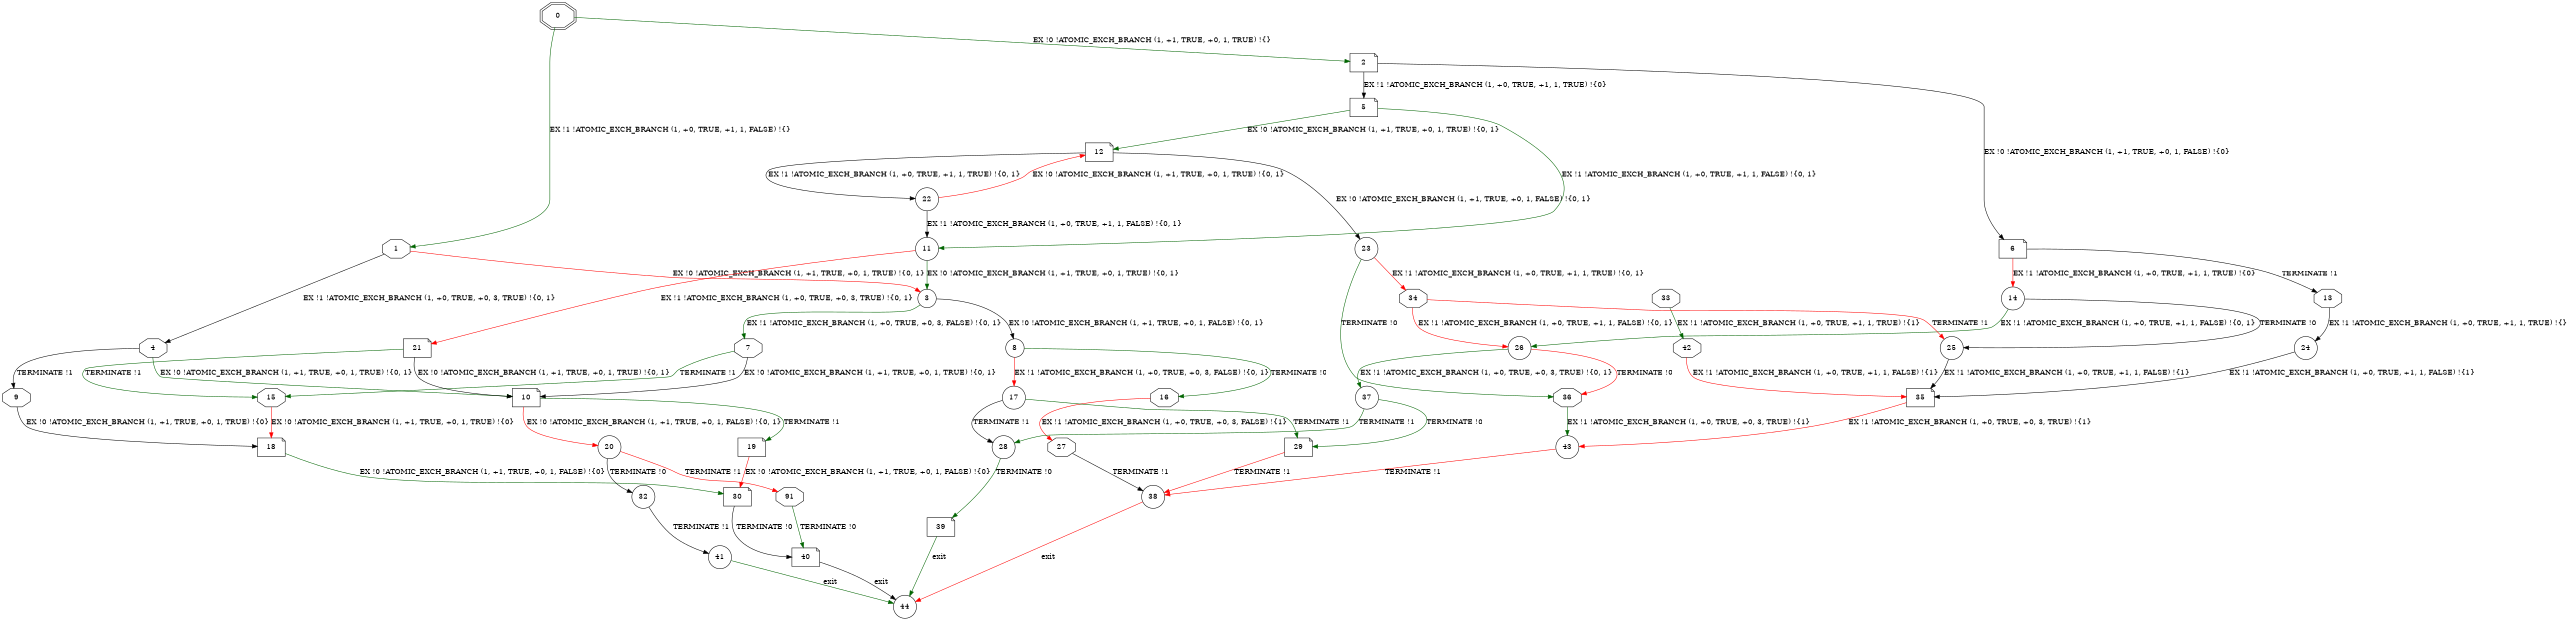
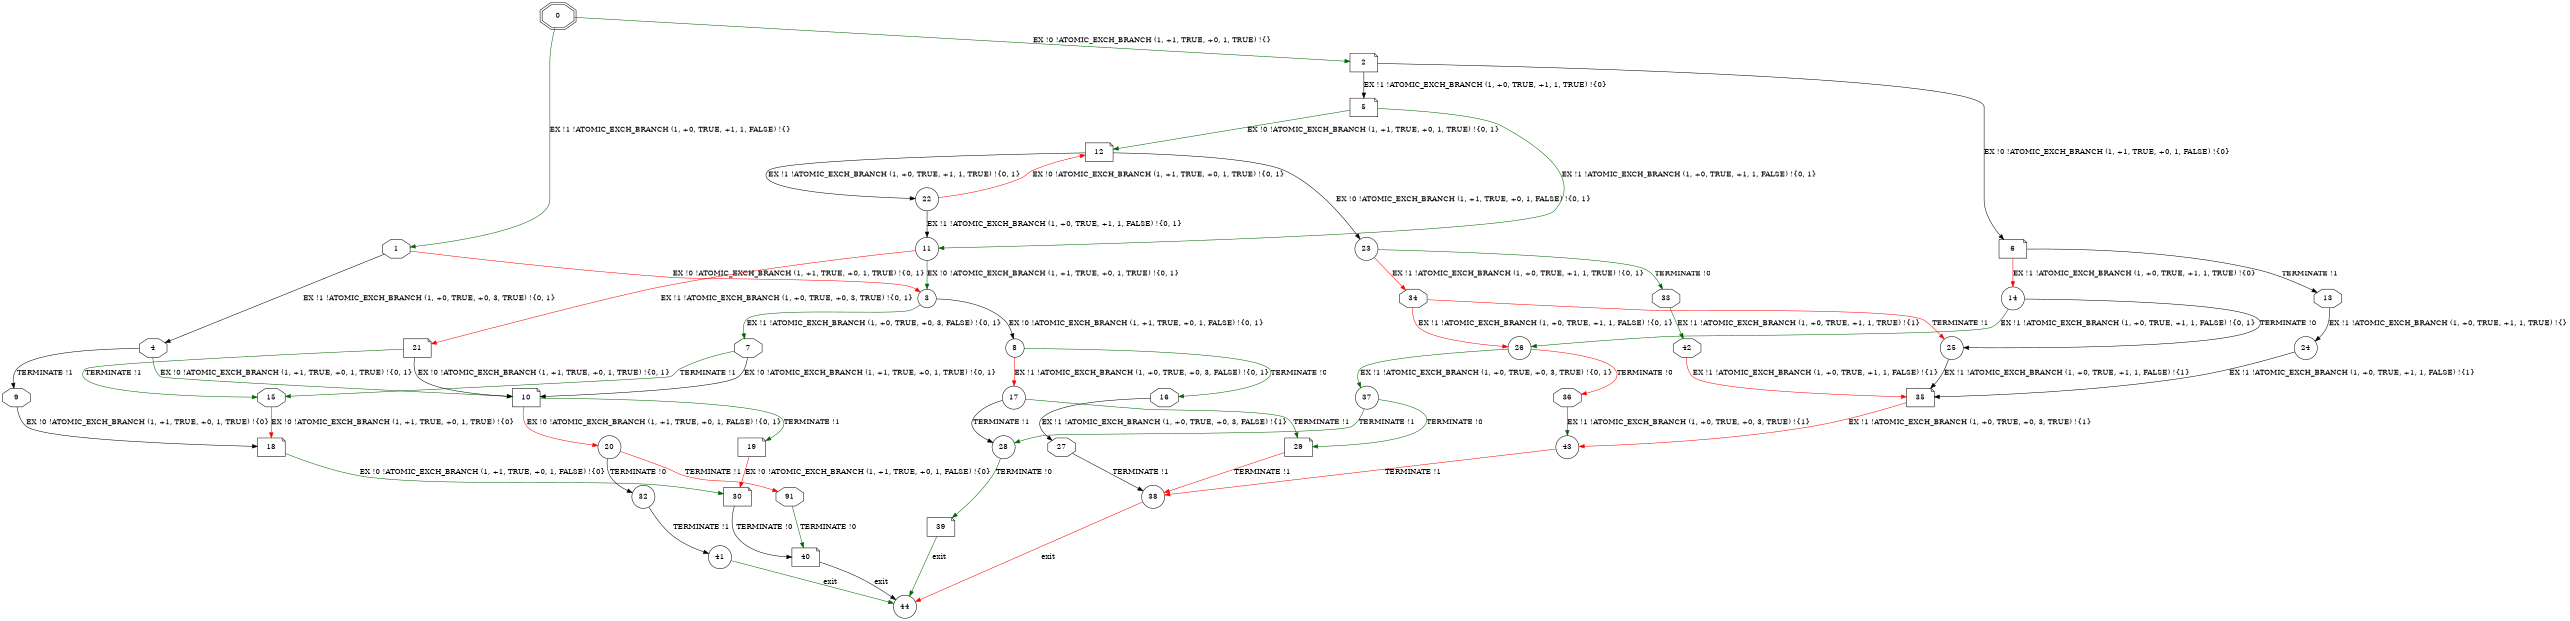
edge "23" -> "36": now "23" -> "33"
edge "16" -> "27": color red -> black
